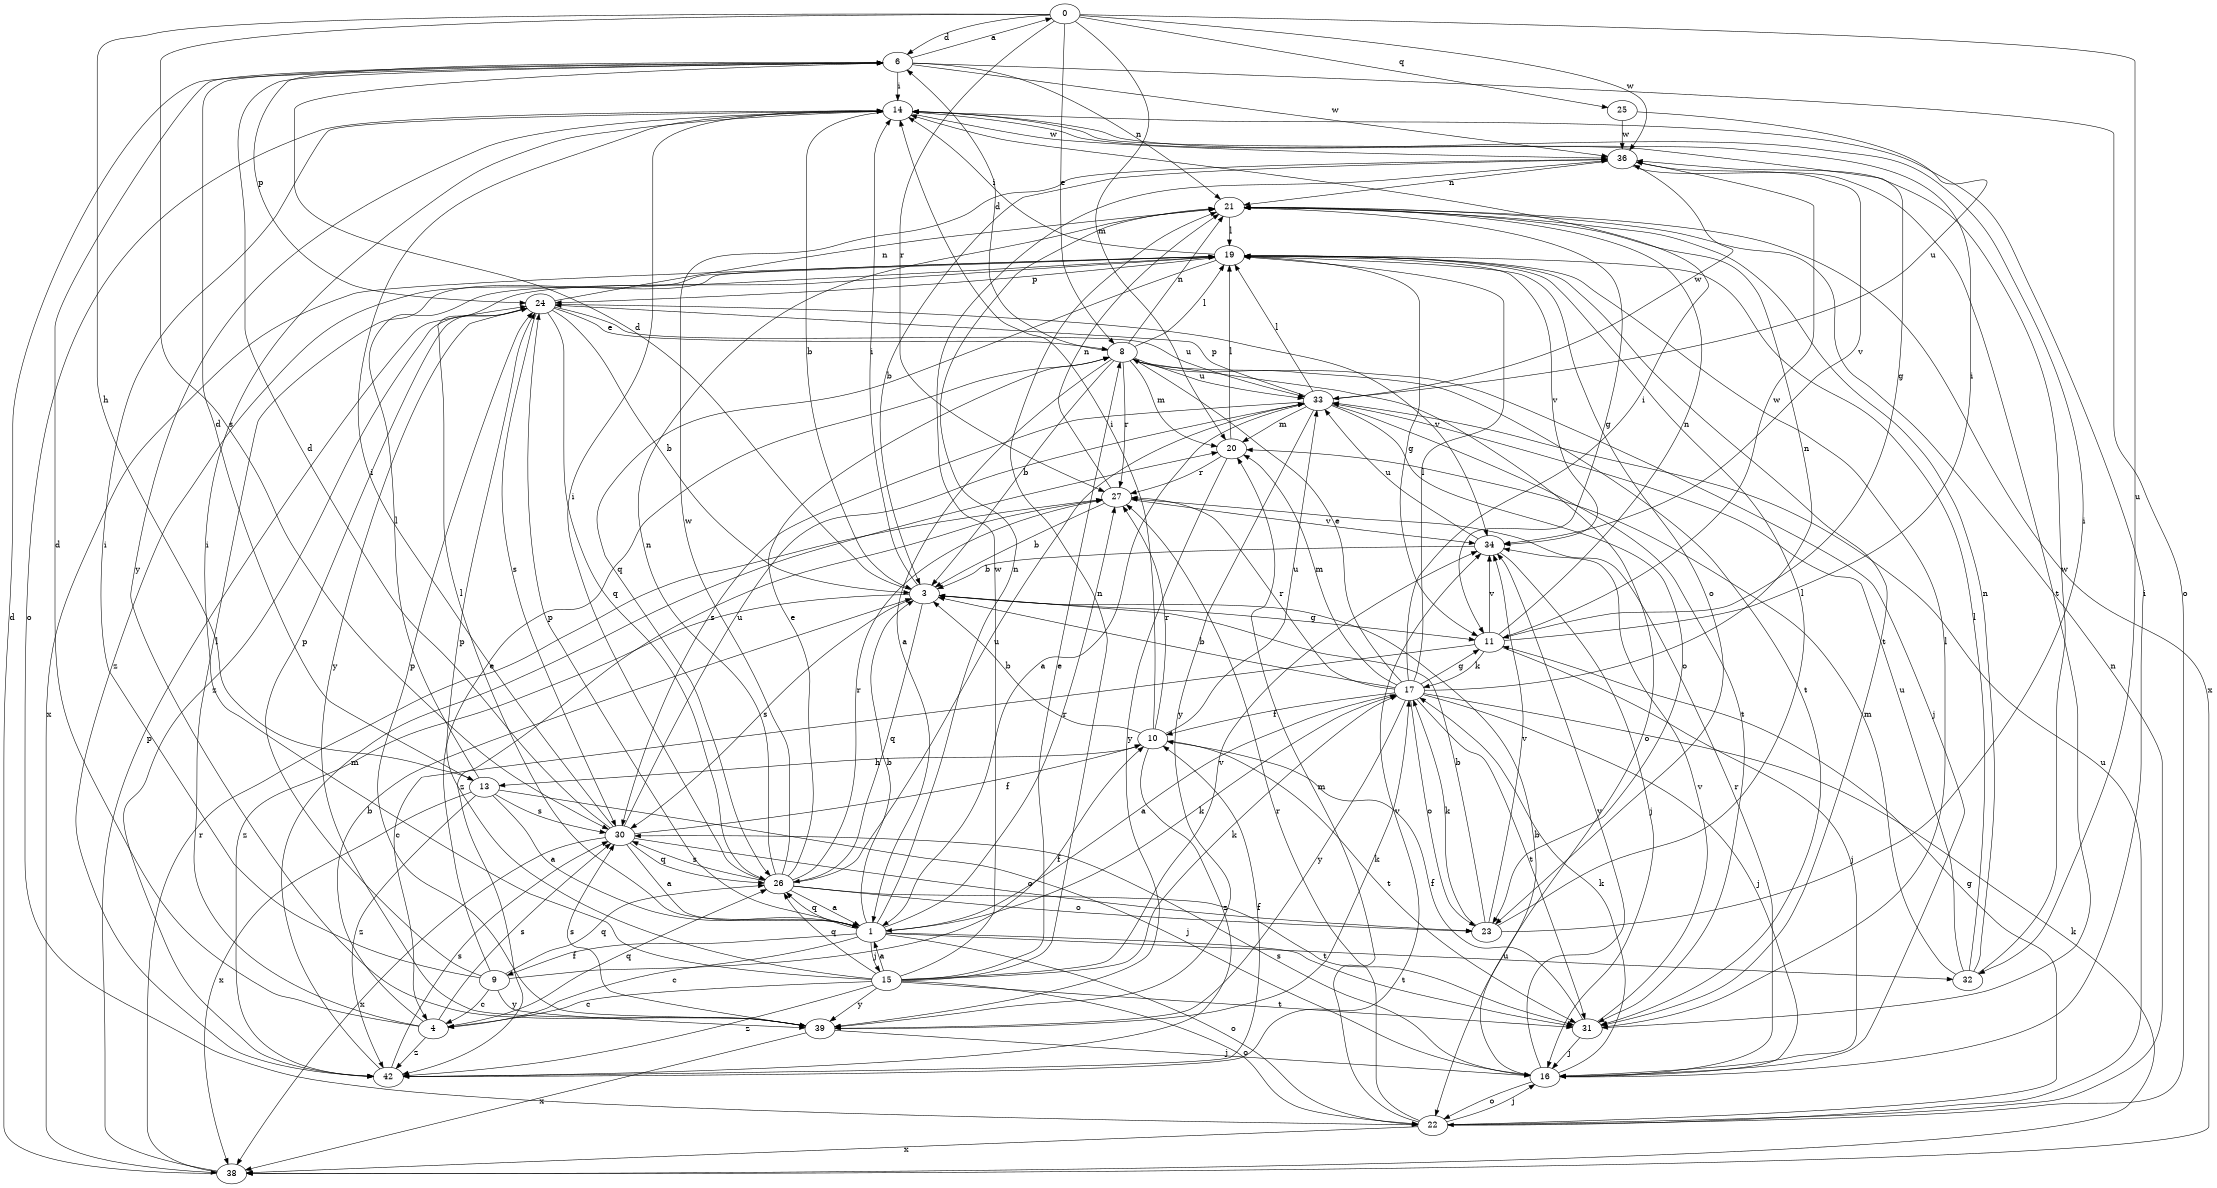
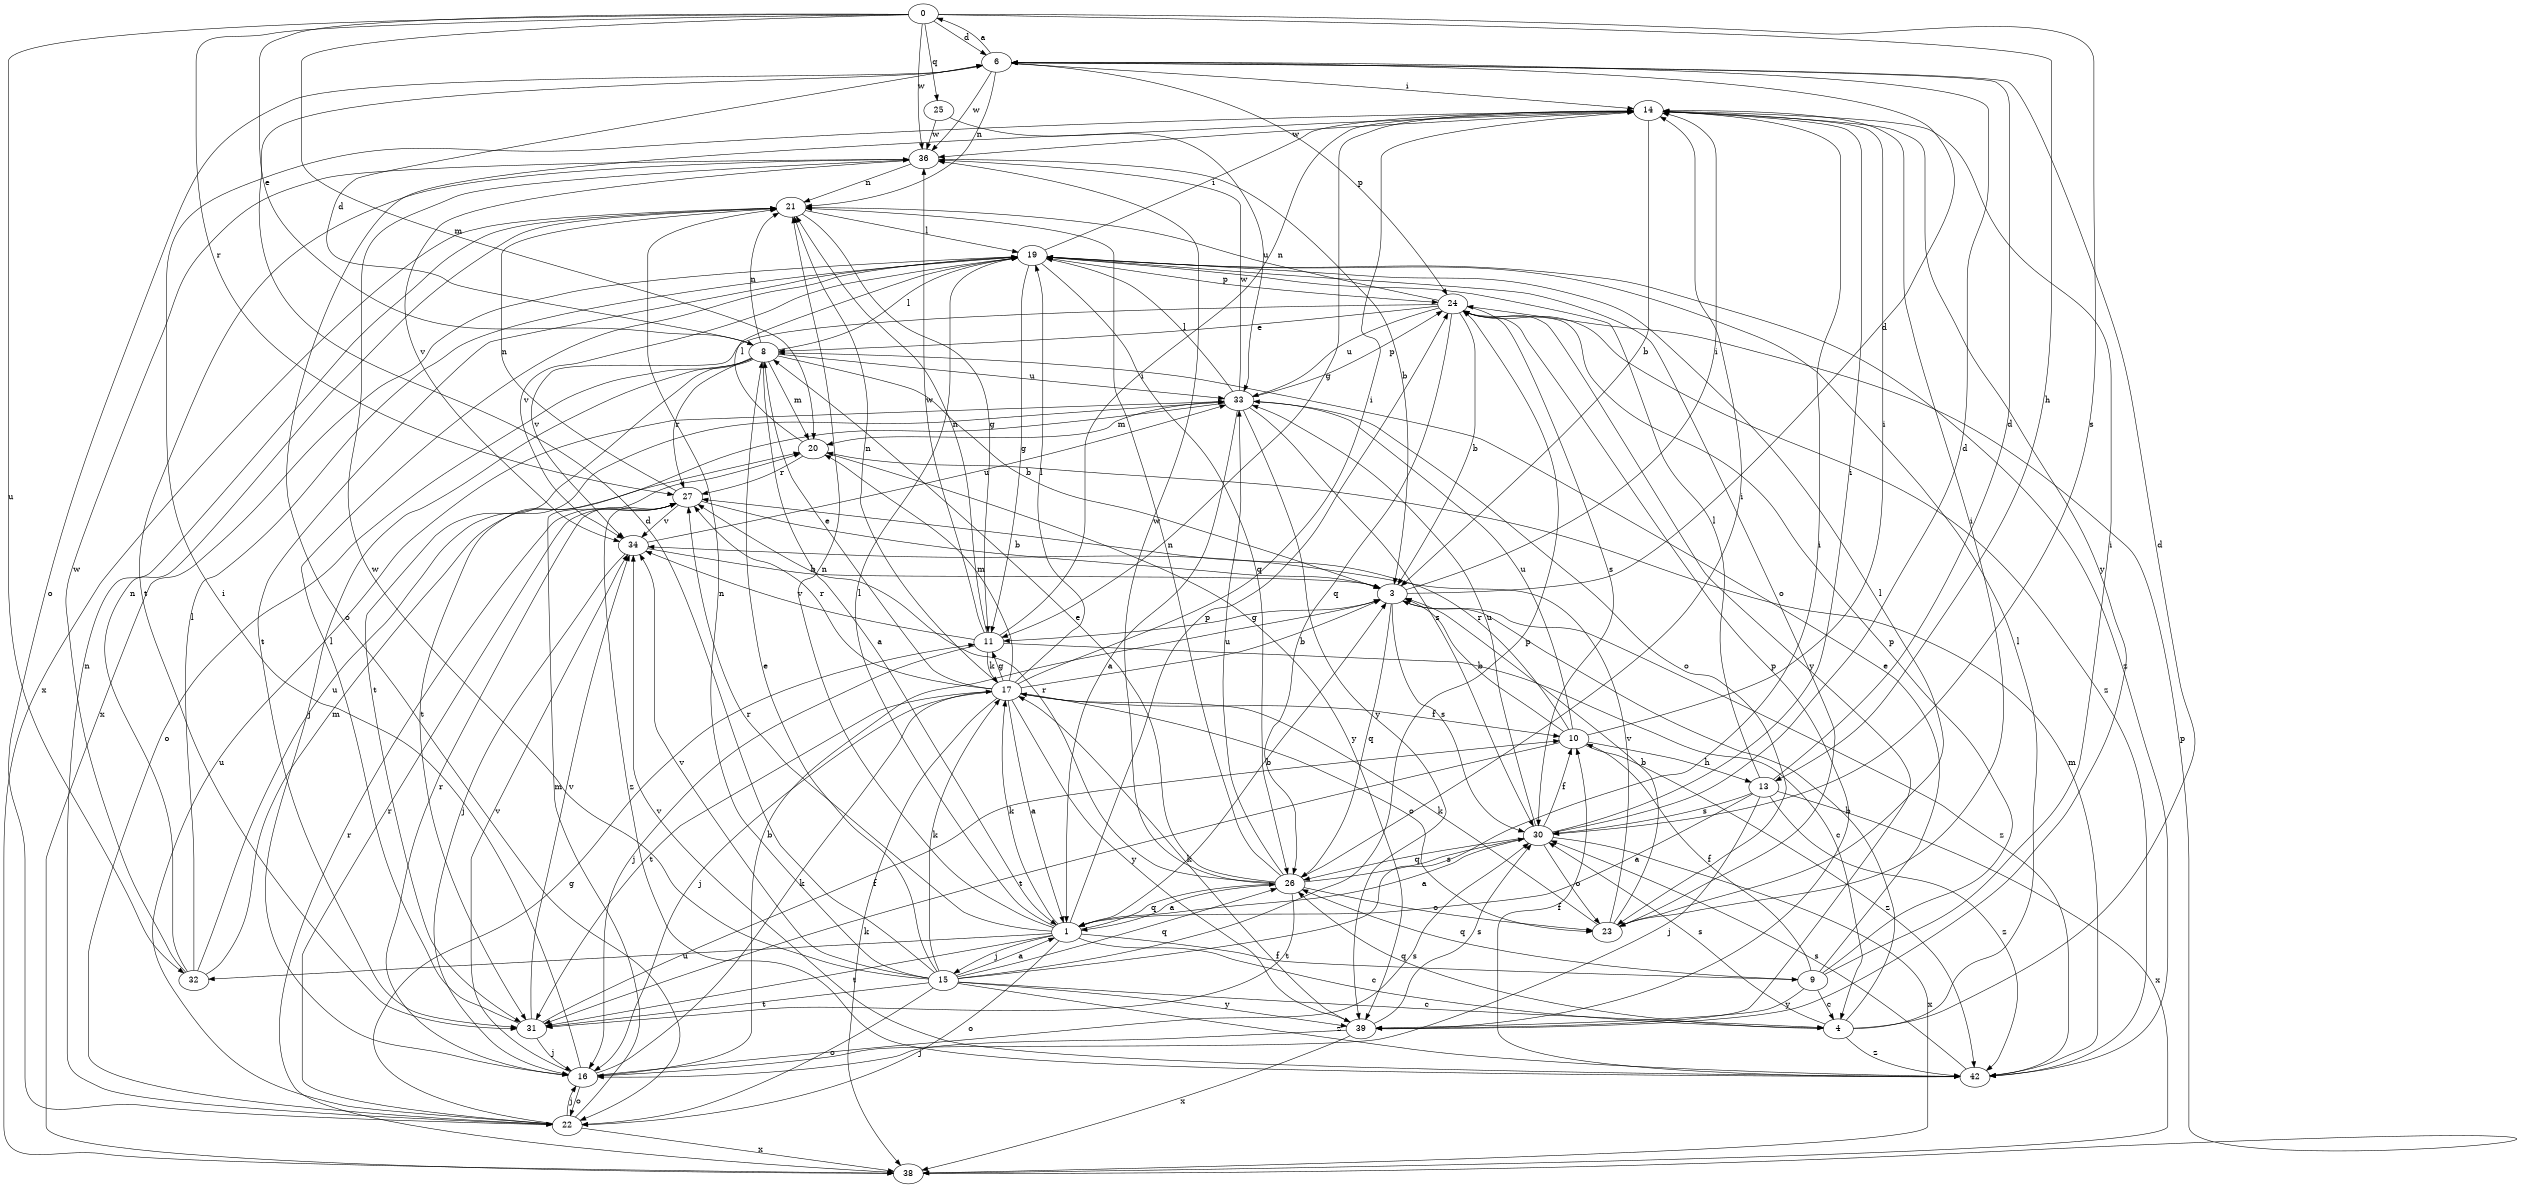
edge "38" -> "6": now "15" -> "6"
